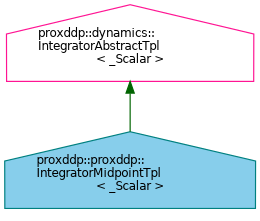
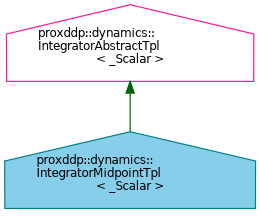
node "proxddp::proxddp:: IntegratorMidpointTpl < _Scalar >": label "proxddp::proxddp:: IntegratorMidpointTpl < _Scalar >" -> "proxddp::dynamics:: IntegratorMidpointTpl < _Scalar >"
